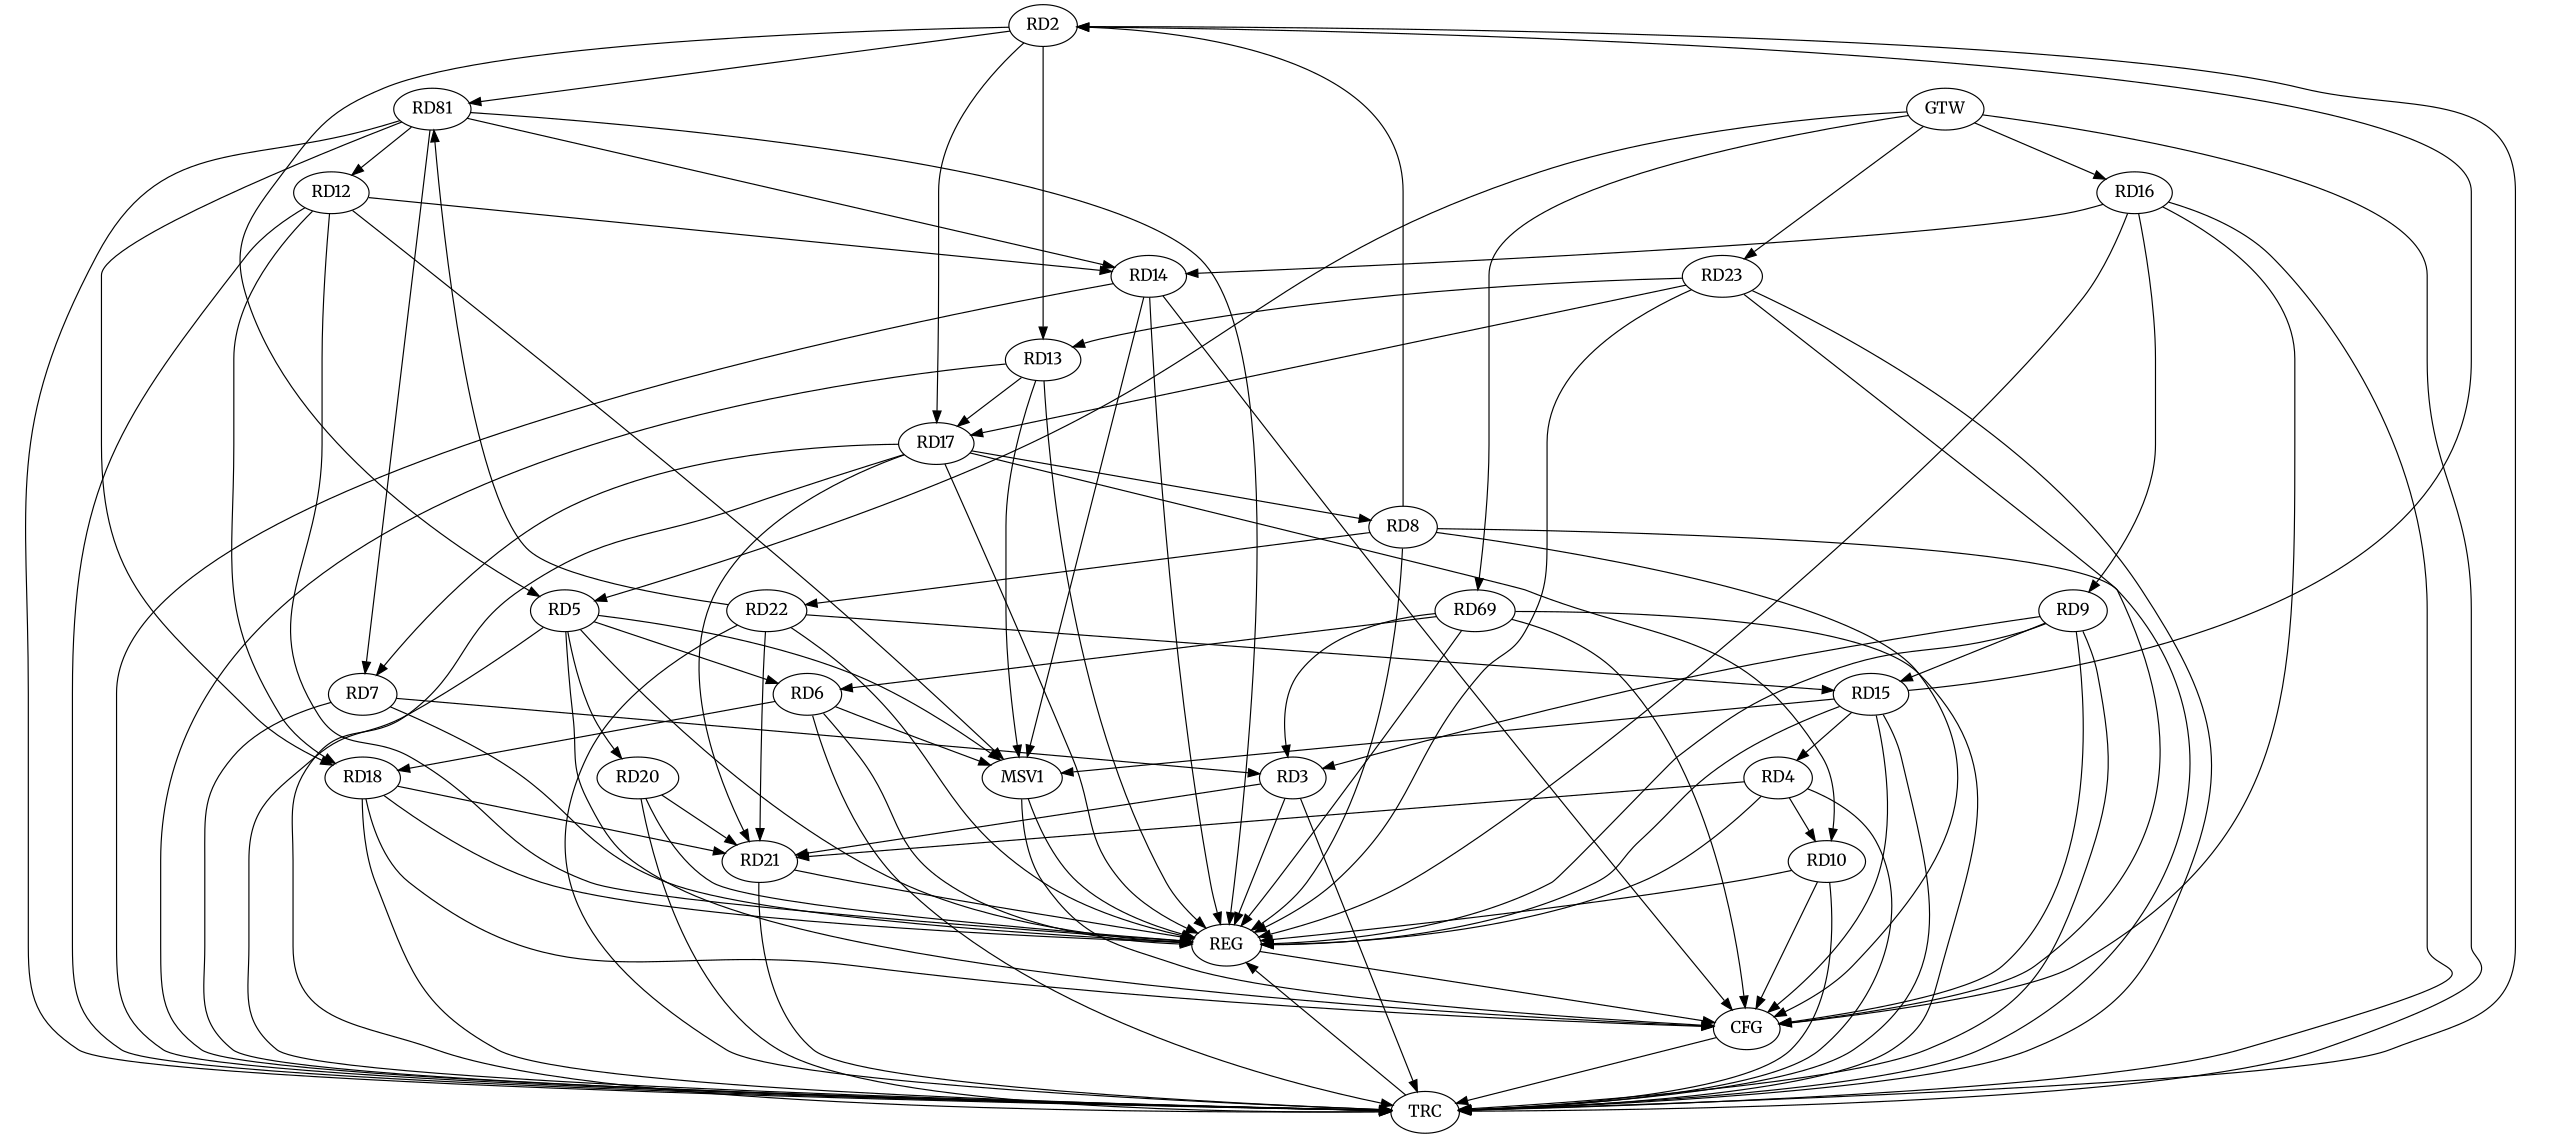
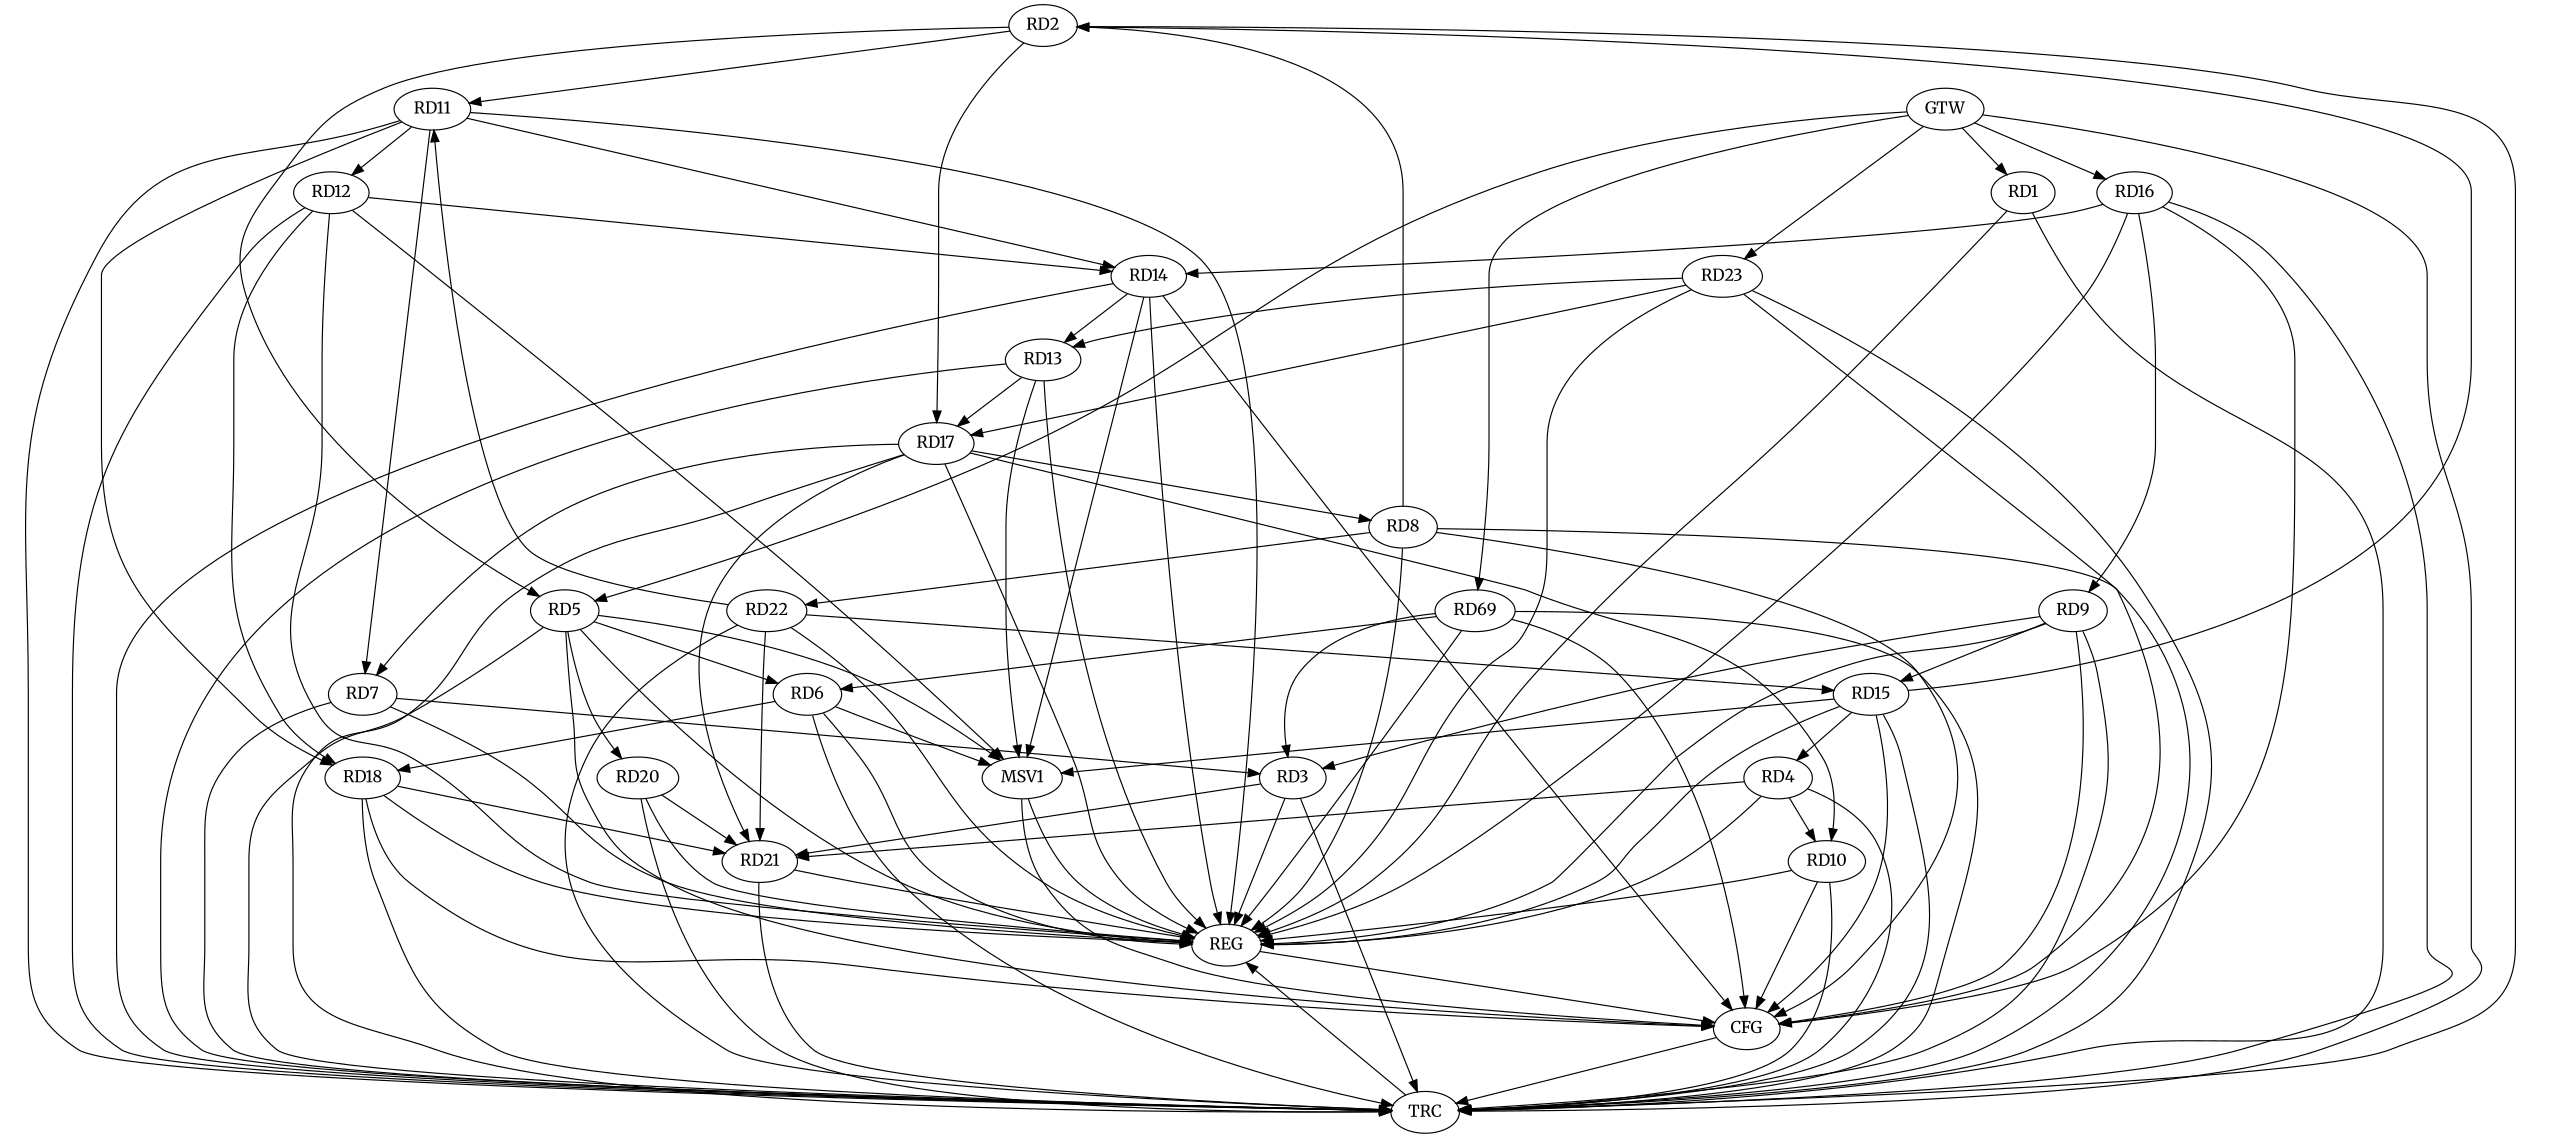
node "RD81": label "RD81" -> "RD11"
edge "RD2" -> "RD13": now "RD14" -> "RD13"
node "RD1": added
